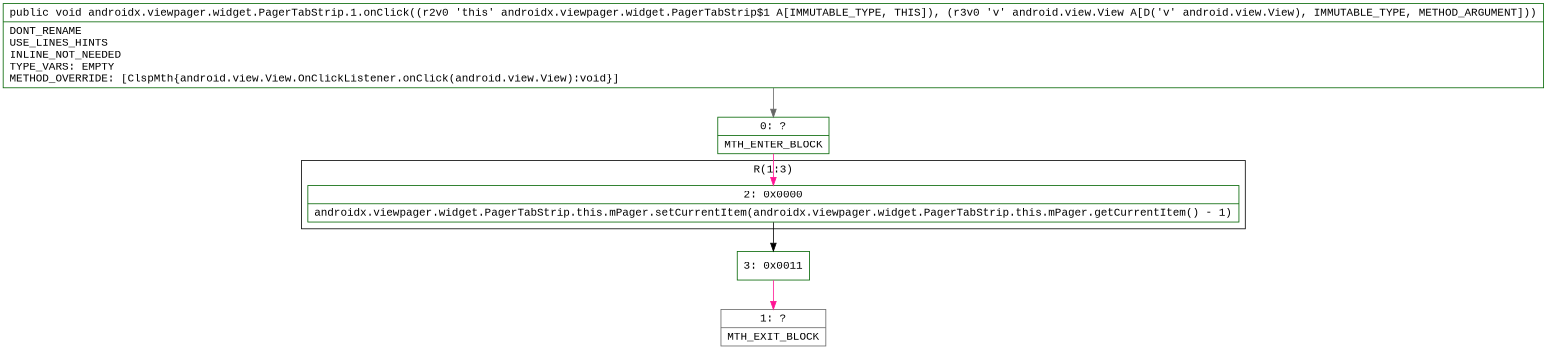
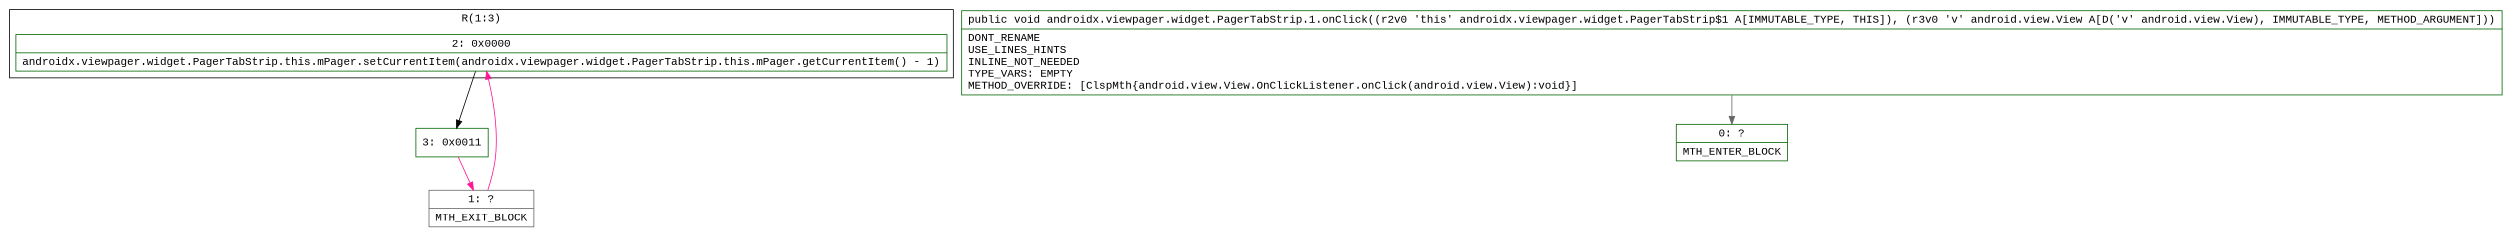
edge "0: ?" -> "2: 0x0000": now "1: ?" -> "2: 0x0000"
